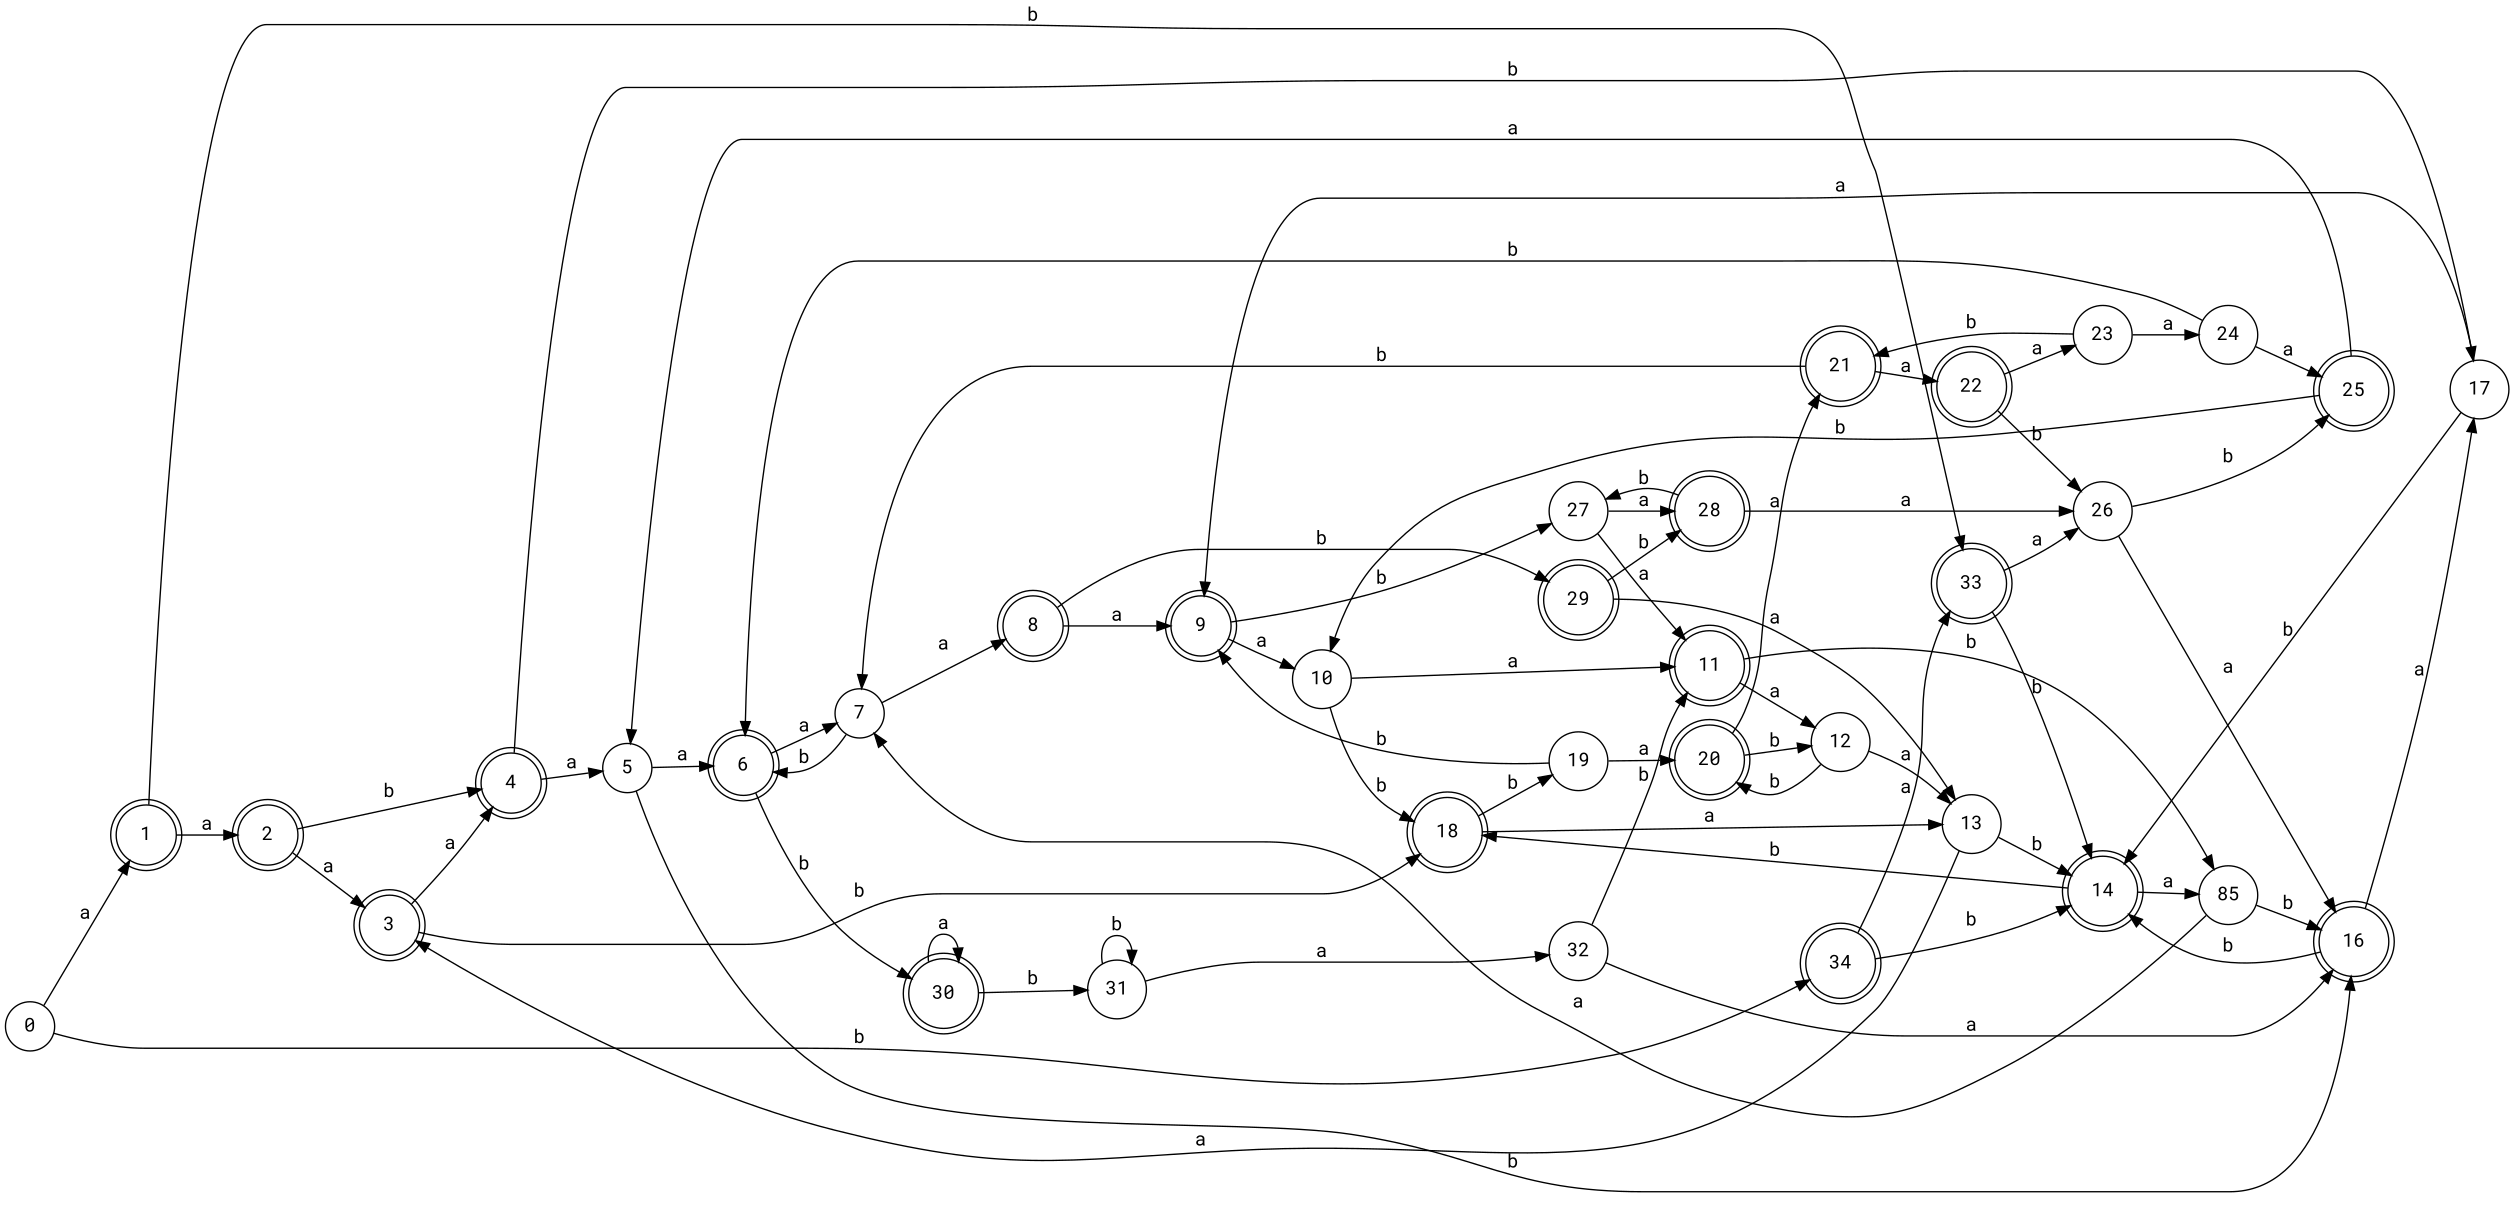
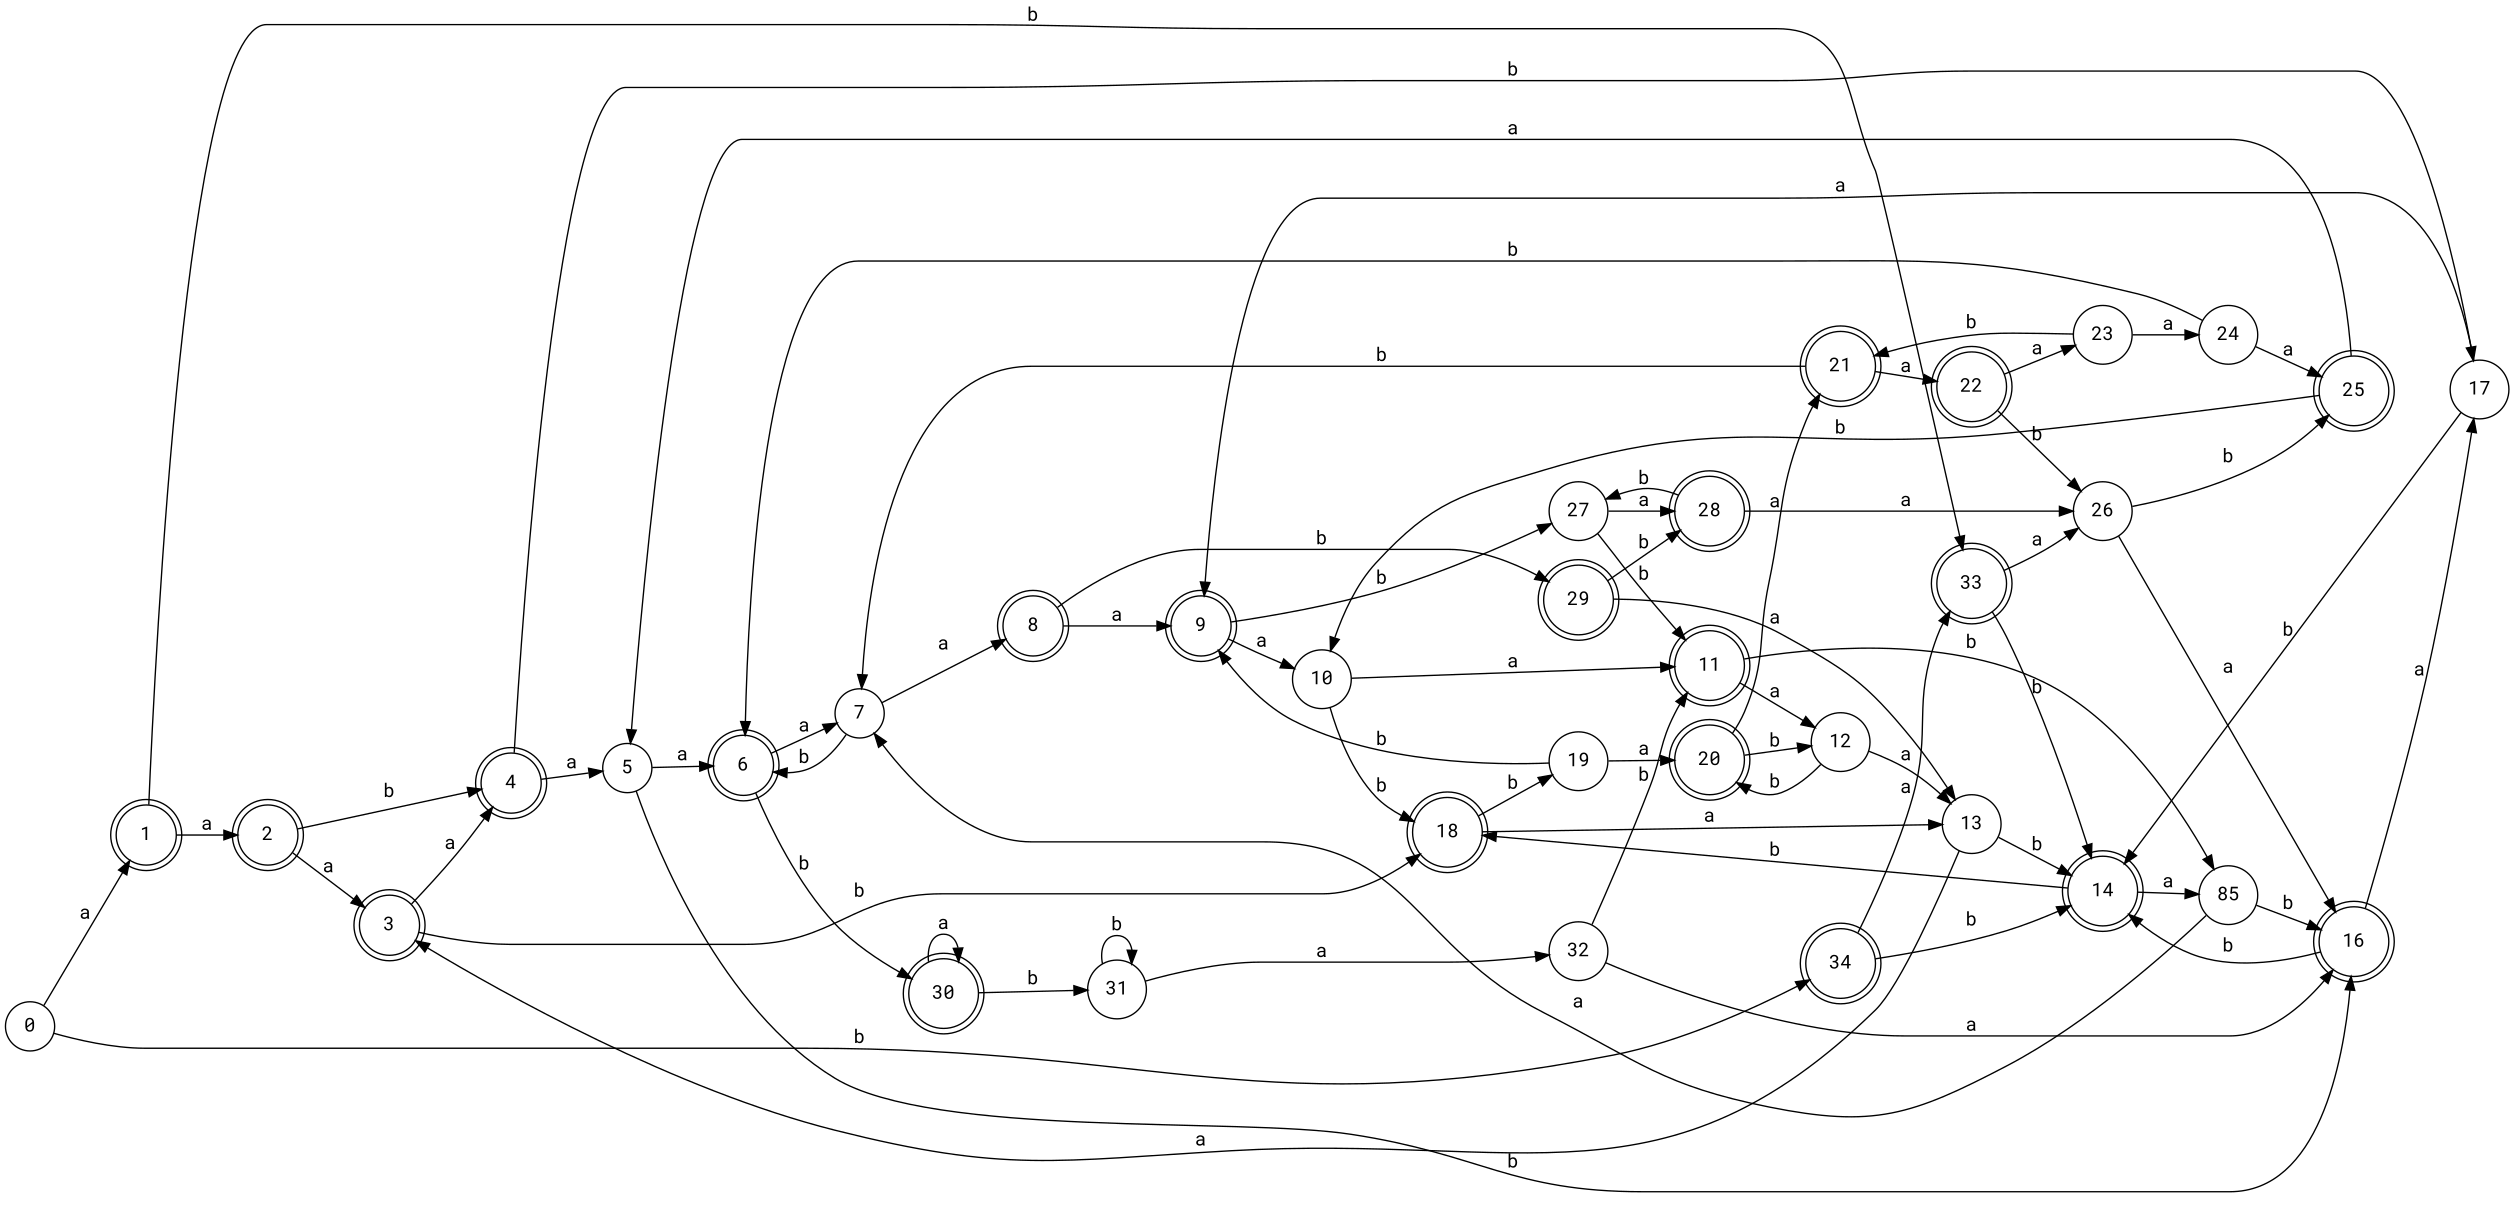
edge "27" -> "11": label "a" -> "b"
